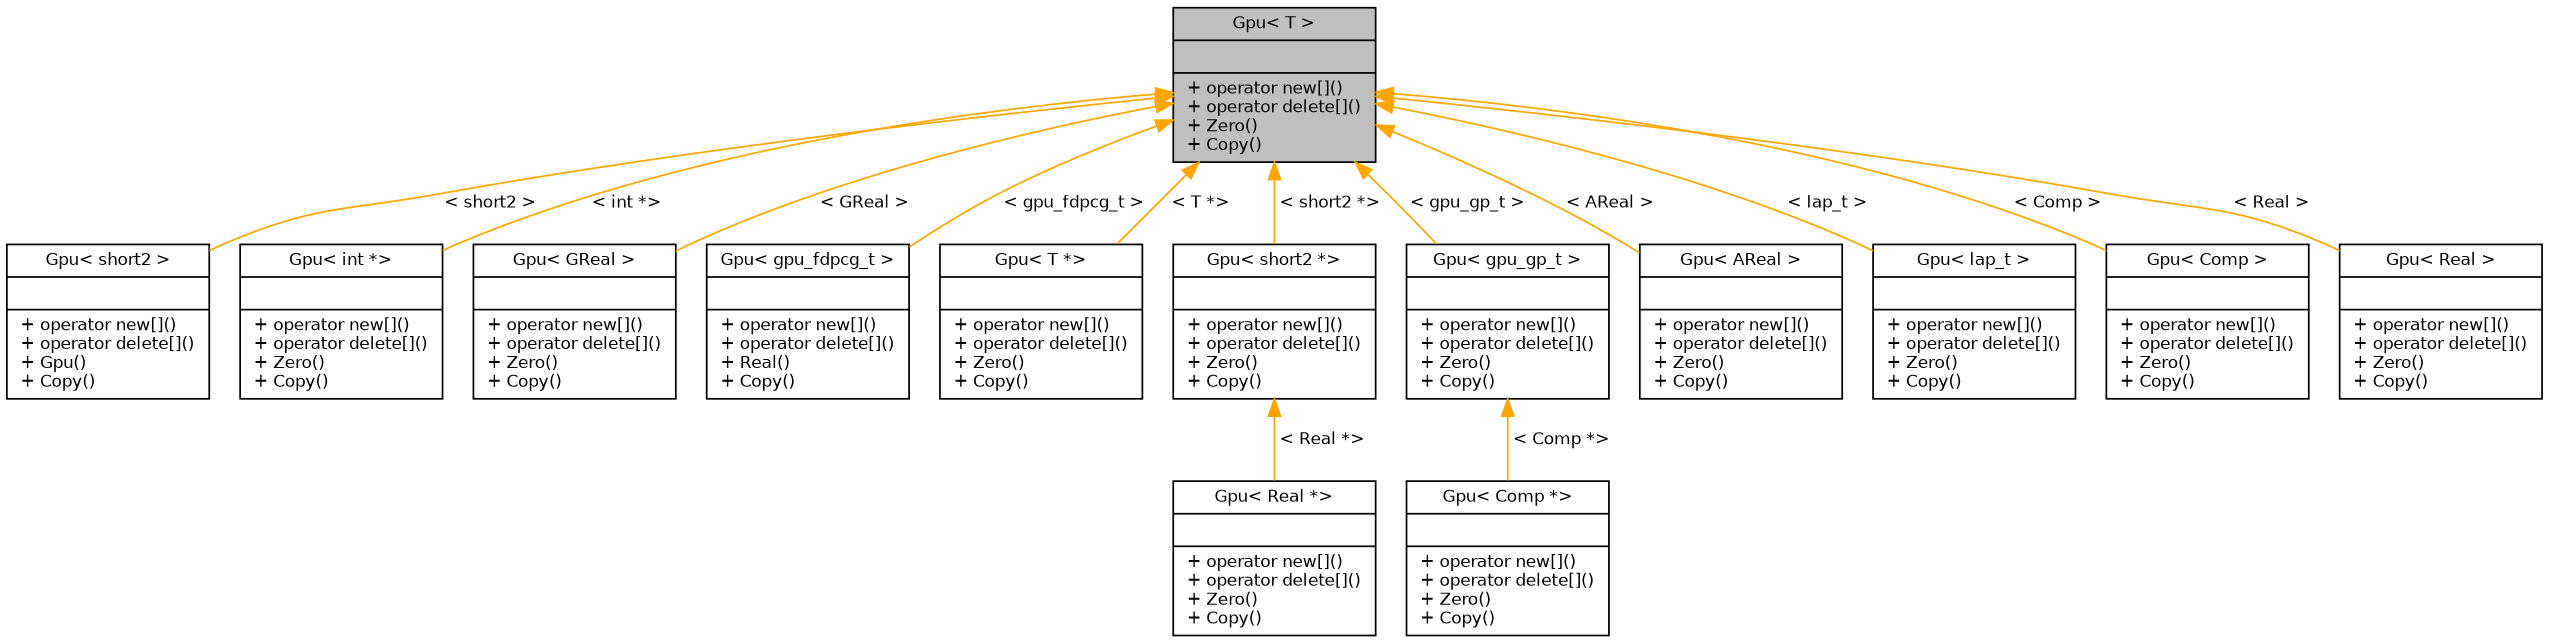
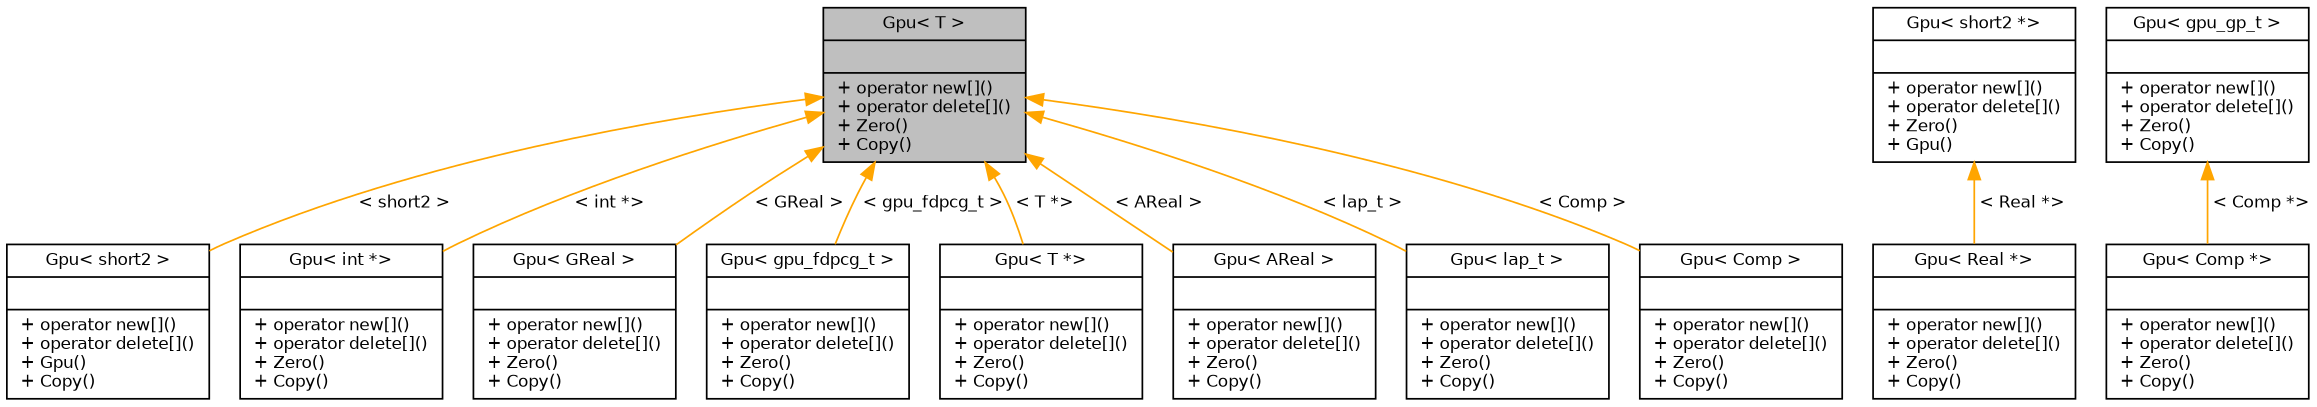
edge "Gpu< gpu_gp_t >" -> "Gpu< T >": removed, label "< gpu_gp_t >"
edge "Gpu< short2 *>" -> "Gpu< T >": removed, label "< short2 *>"
node "Gpu< Real >": removed
node "Gpu< gpu_fdpcg_t >": text "+ Real()" -> "+ Zero()"
node "Gpu< short2 *>": text "+ Copy()" -> "+ Gpu()"
